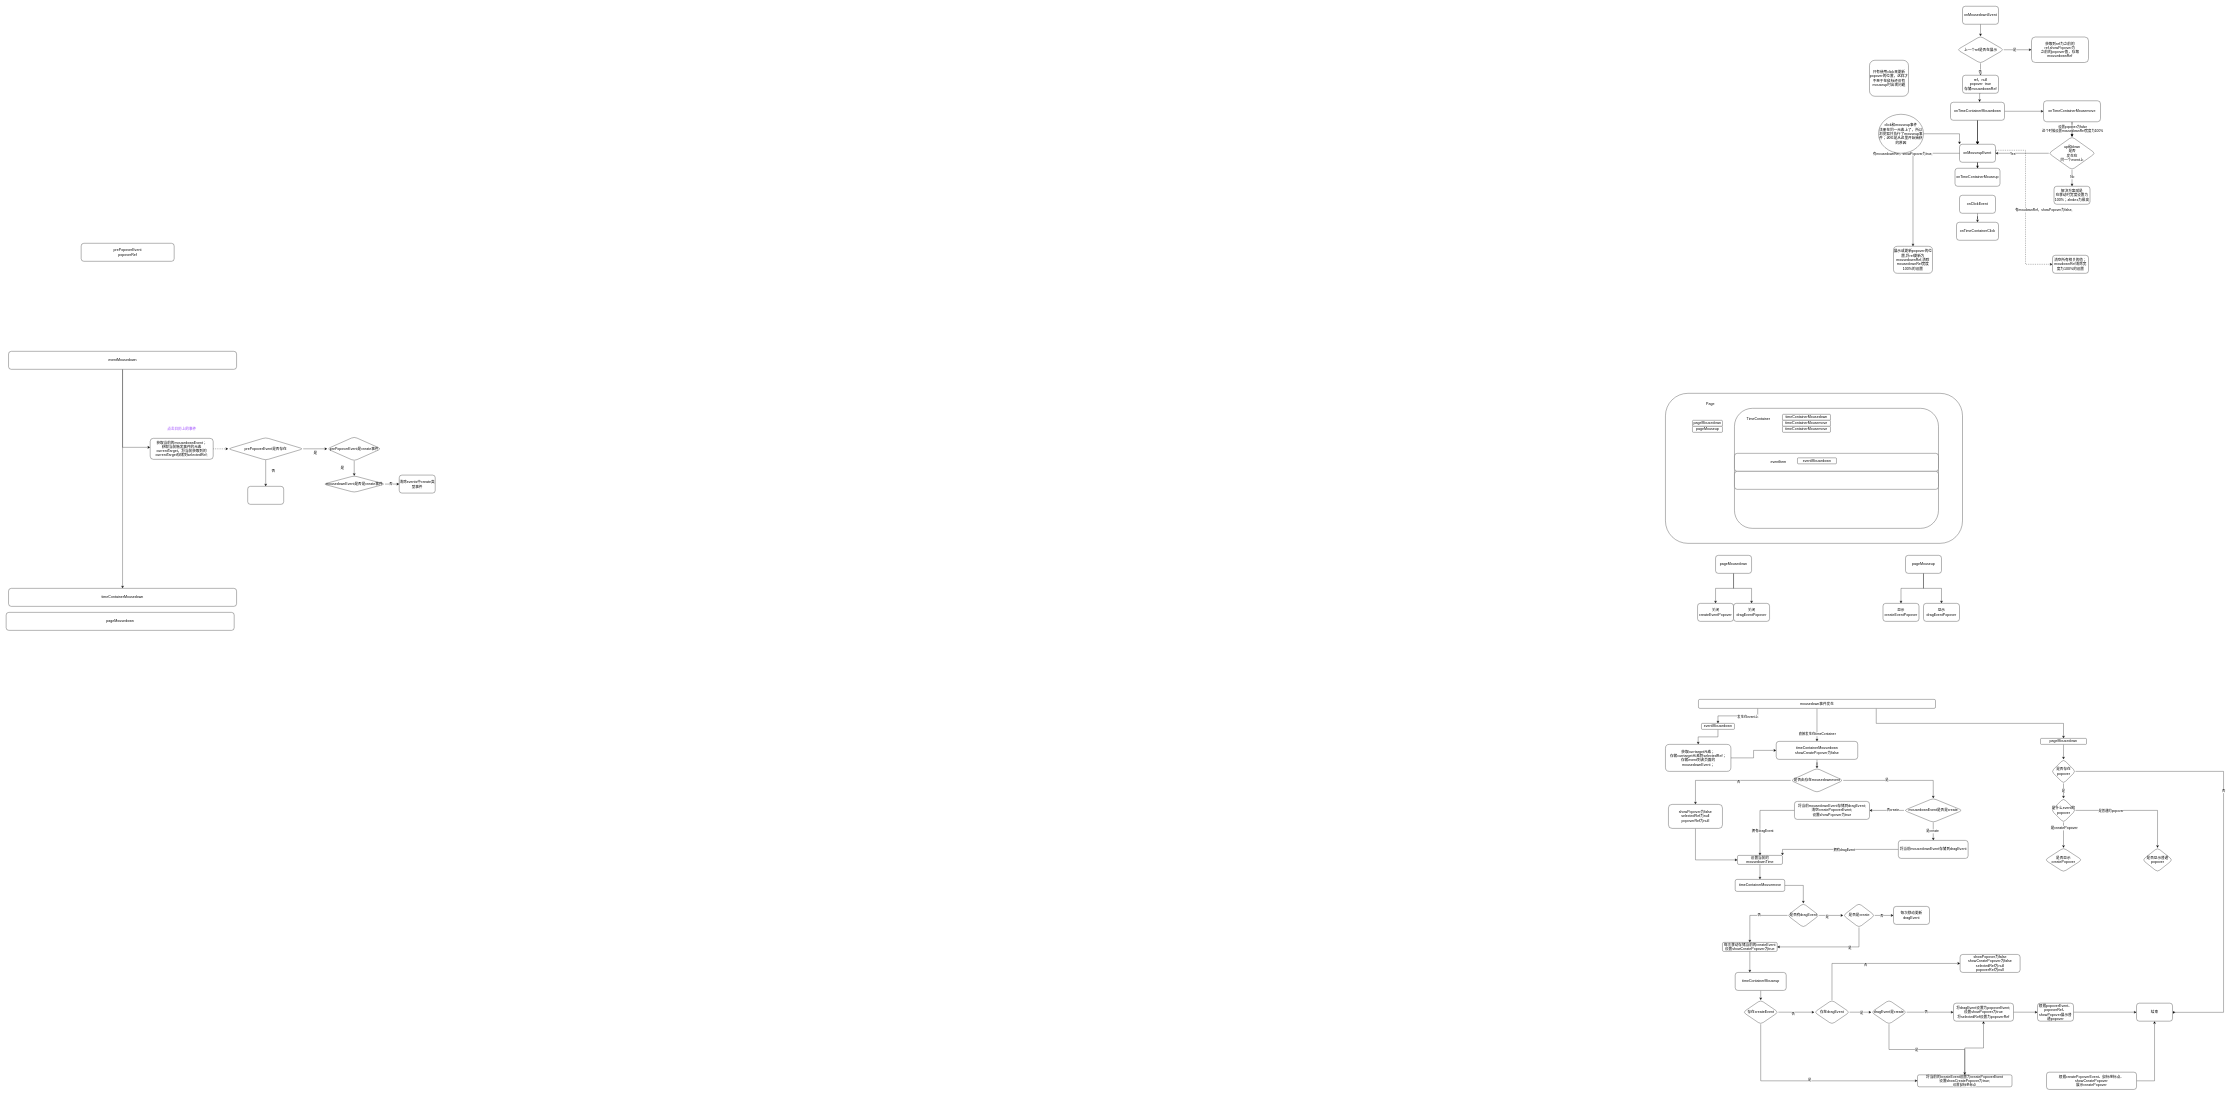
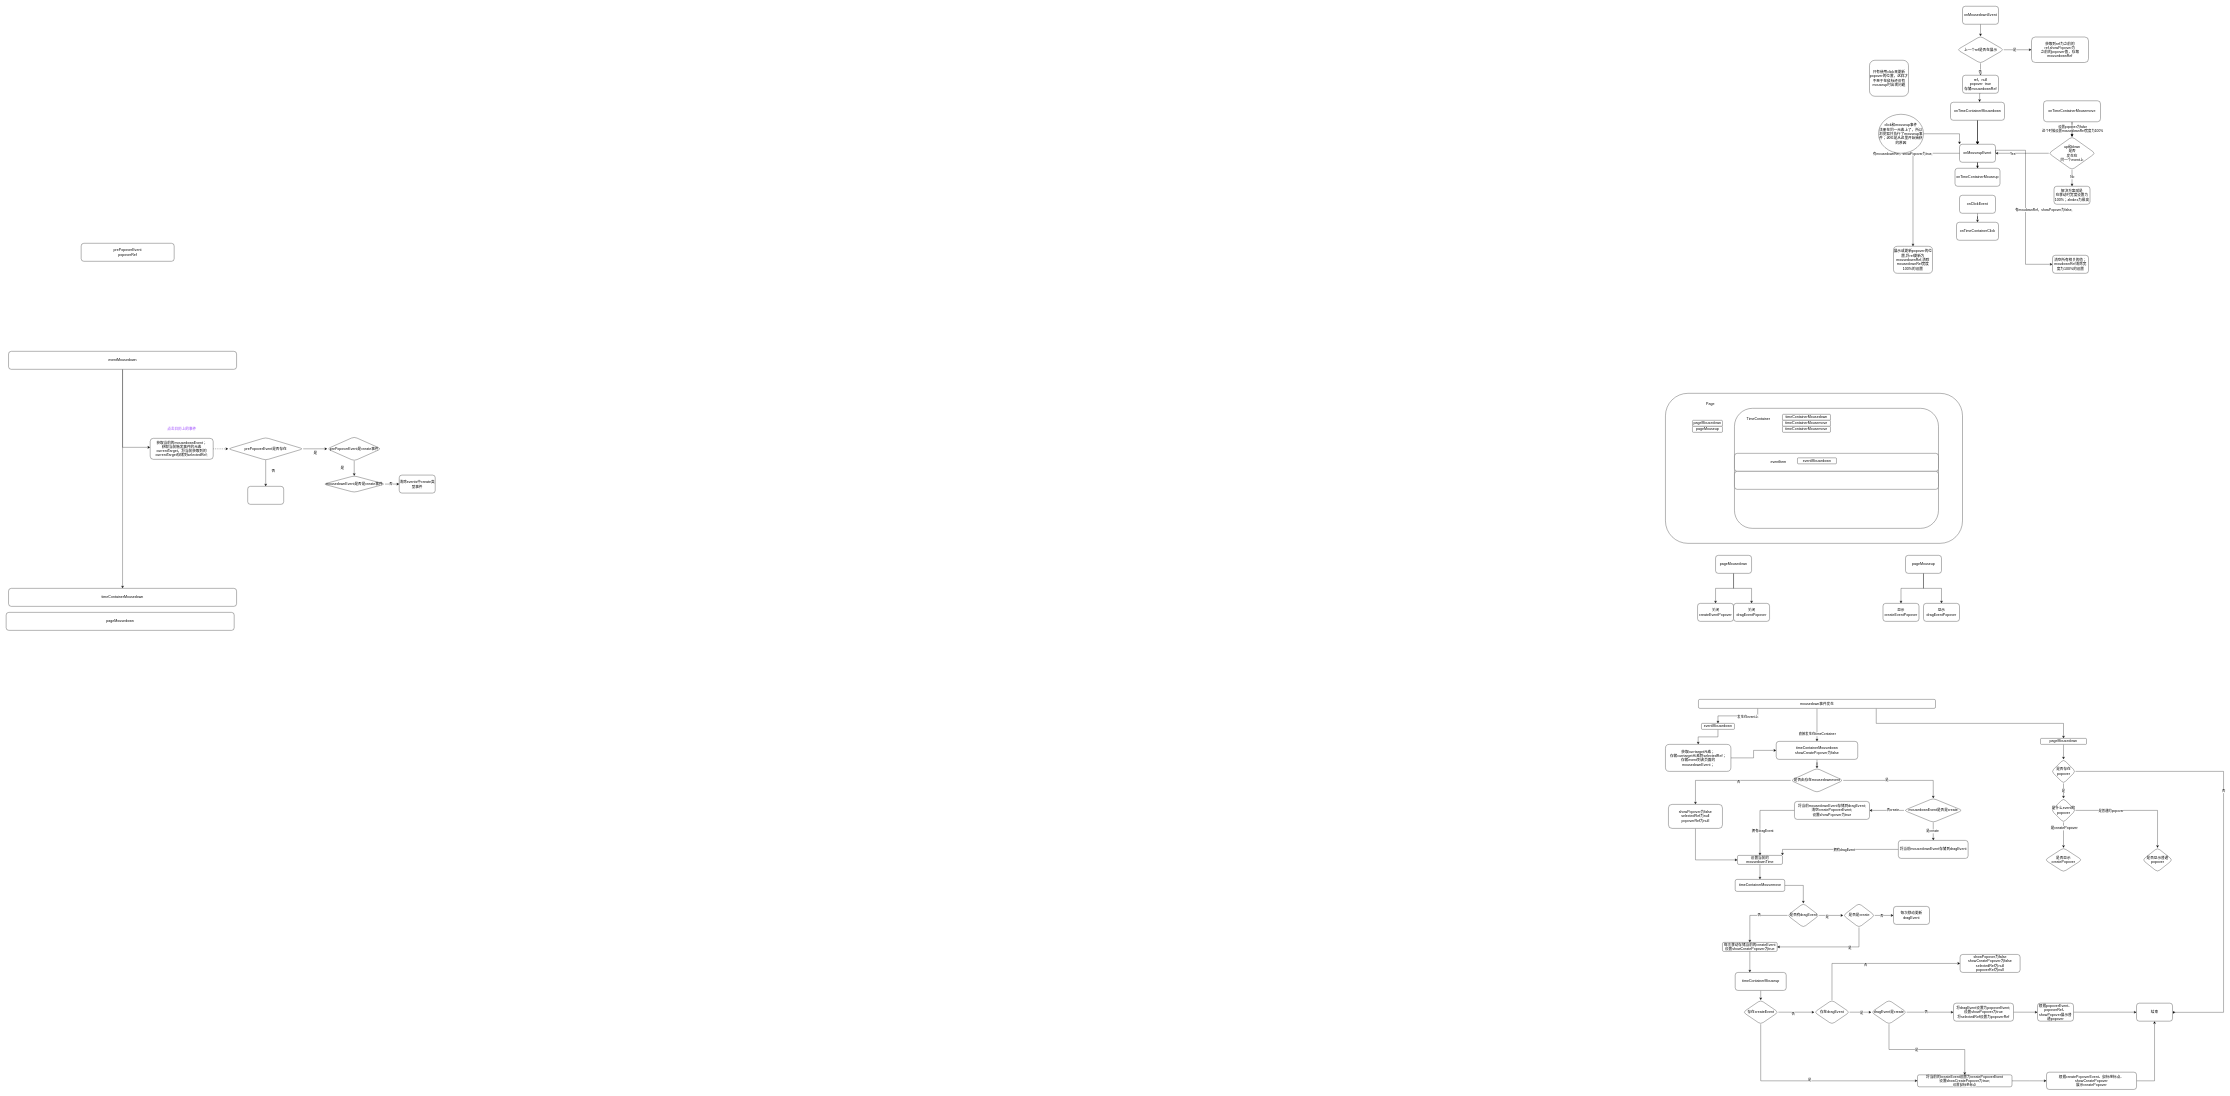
edge "onTimeContainerMousedown" -> "onTimeContainerMousemove": removed
edge "onMouseupEvent" -> "清空所有相关的值； moudownRef清除宽度为100%的设置": style dashed -> solid
edge "将当前的createEvent设置为createPopoverEvent 设置showCreatePopover为true; 设置鼠标坐标点" -> "将dragEvent设置为popoverEvent; 设置showPopover为true 将selectedRef设置为popoverRef": now "将当前的createEvent设置为createPopoverEvent 设置showCreatePopover为true; 设置鼠标坐标点" -> "根据createPopoverEvent、鼠标坐标点、showCreatePopover 展示createPopover"
